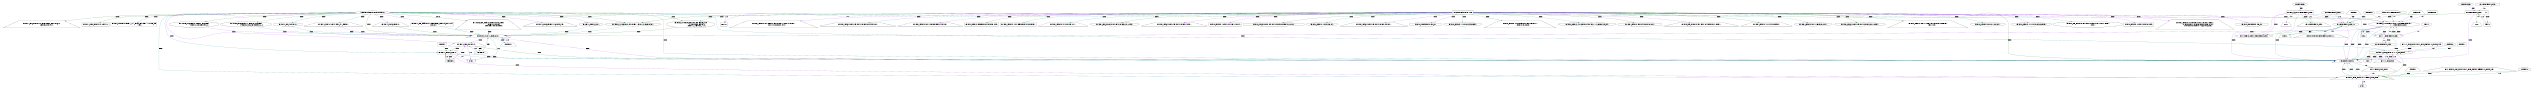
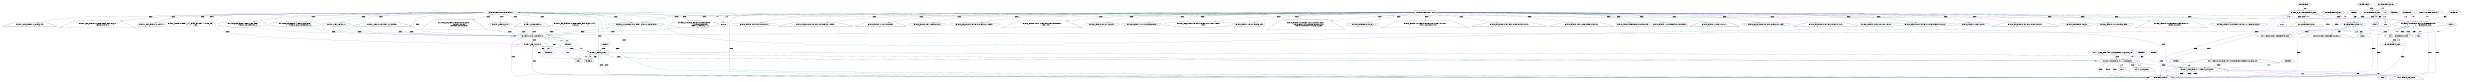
edge "(MethodParameterIn,BlockDriverState *bs)" -> "(Call,qcow2_check(bs, &result, BDRV_FIX_ERRORS))": removed, label "DDG:"
edge "(Call,header.refcount_order != 4)" -> "(ControlStructure,if (header.refcount_order != 4))": label "AST: " -> "CFG: "
edge "(Call,qcow2_refcount_close(bs))" -> "(Call,qcow2_cache_destroy(bs, s->l2_table_cache))": added, label "DDG:"
edge "(MethodReturn,static int)" -> "(Call,s->refcount_block_cache)": now "(Call,qcow2_cache_destroy(bs, s->refcount_block_cache))" -> "(Call,s->refcount_block_cache)"
